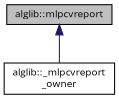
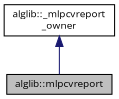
edge "alglib::_mlpcvreport _owner" -> "alglib::mlpcvreport": reversed
